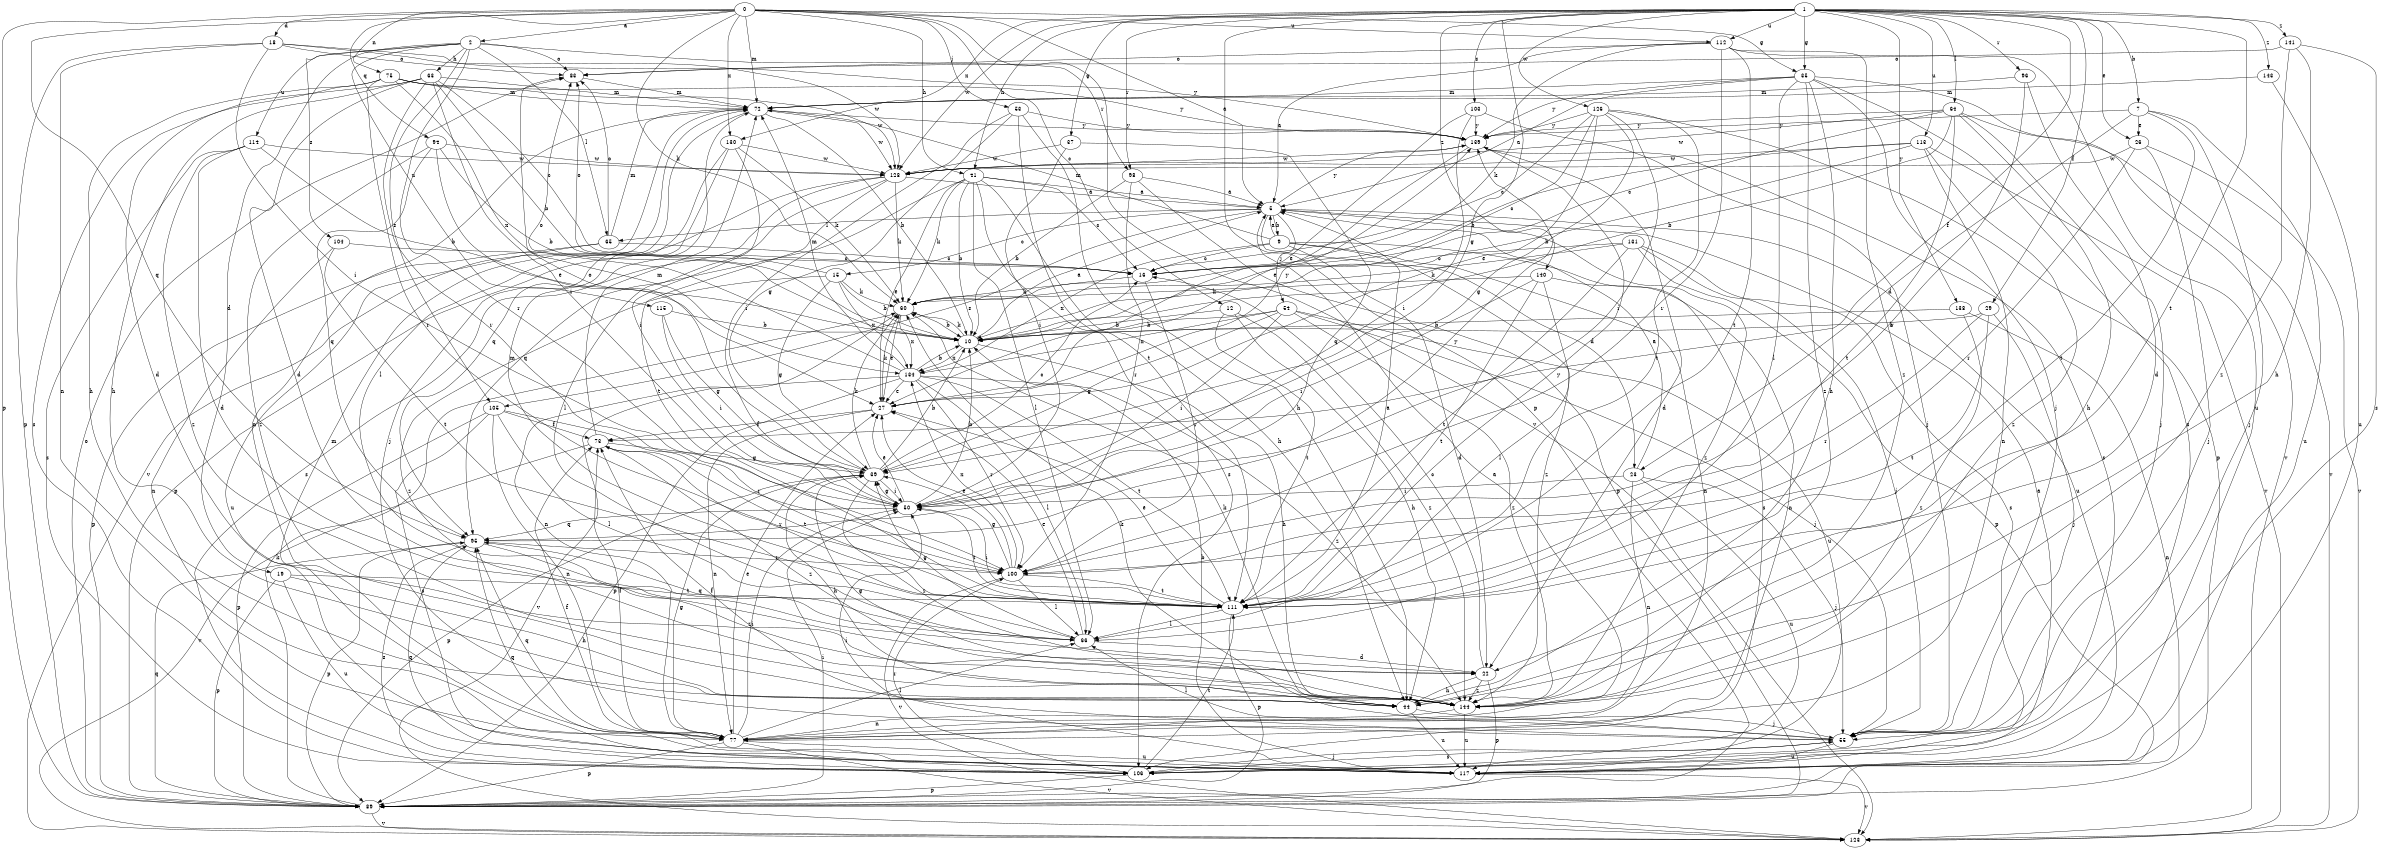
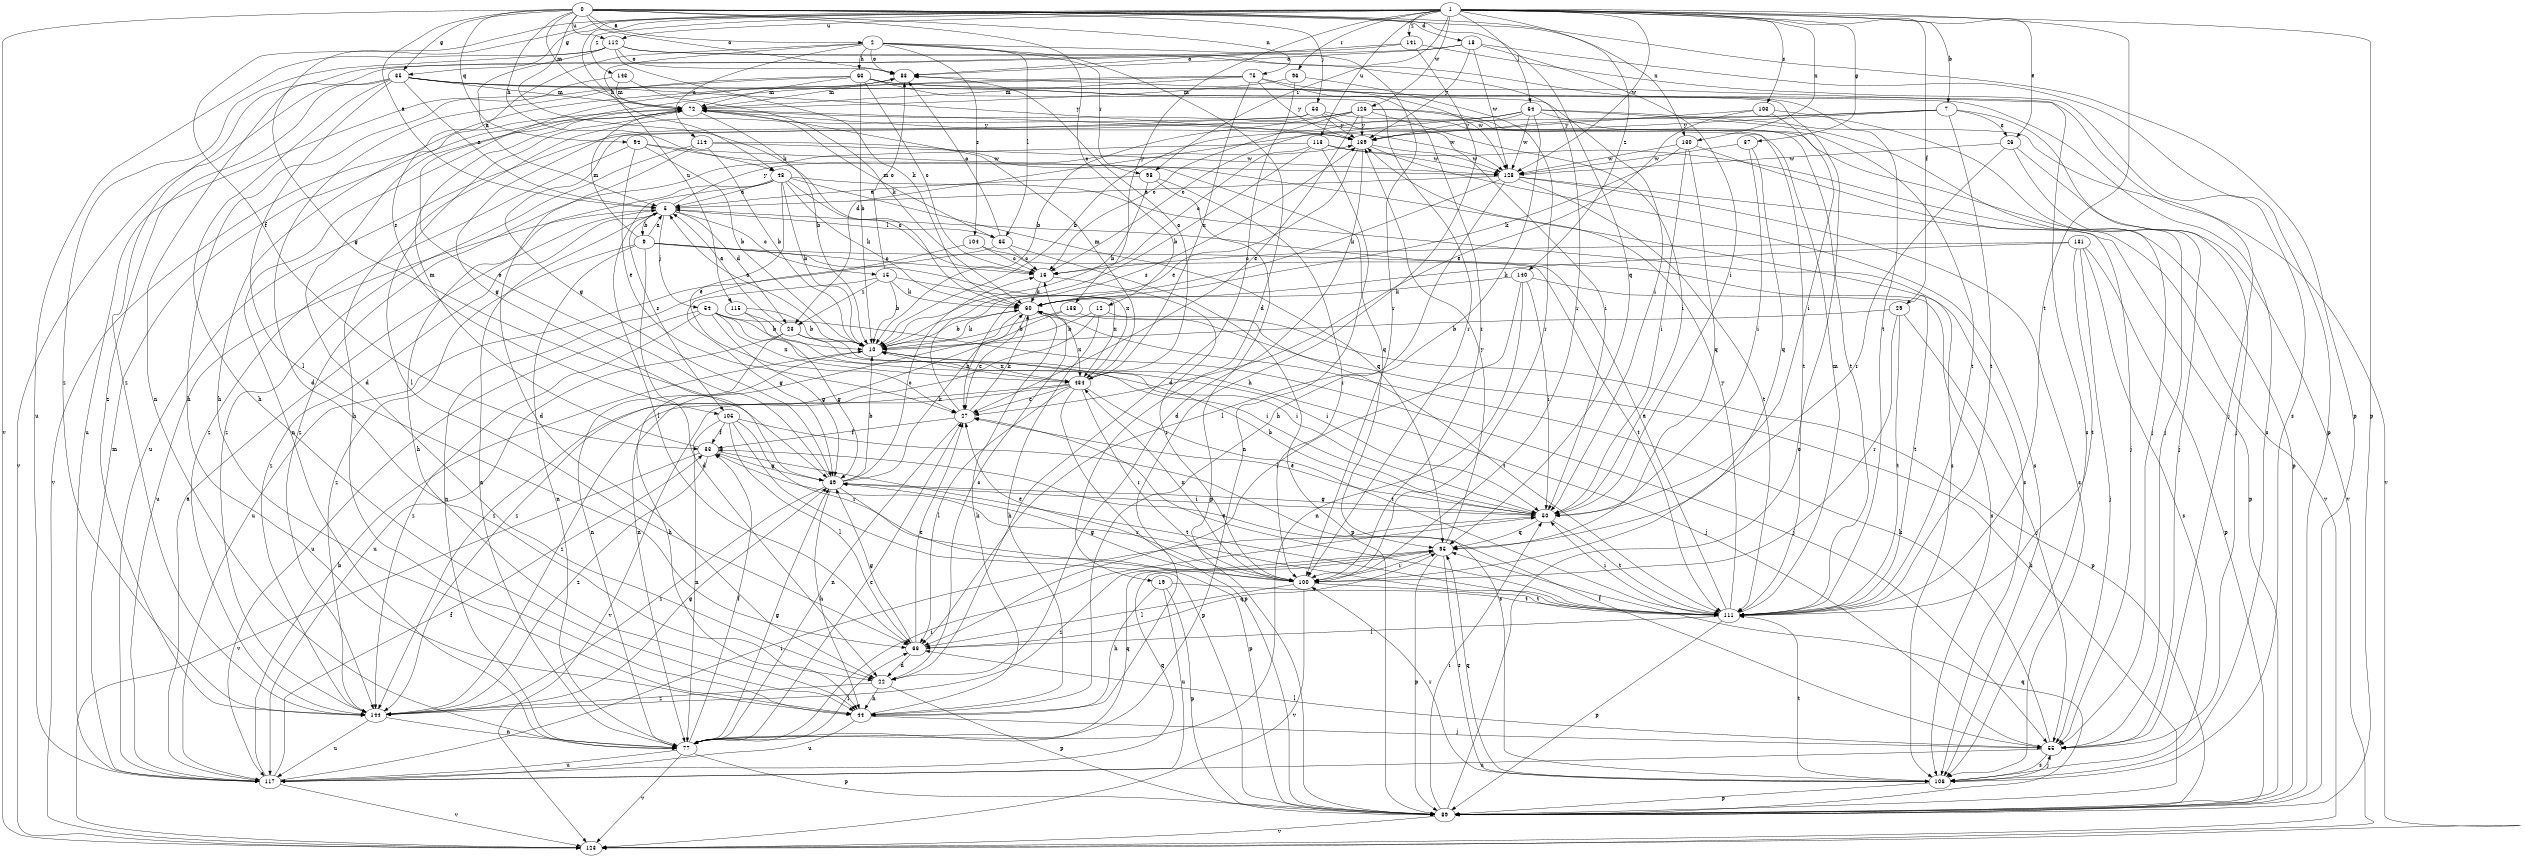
edge "0" -> "83": added, label "o"
edge "143" -> "60": added, label "k"
node "41": label "41" -> "48"
edge "27" -> "139": label "y" -> "s"
node "134": label "134" -> "434"
node "73": label "73" -> "33"
edge "138" -> "89": label "n" -> "p"
edge "15" -> "144": now "15" -> "23"
